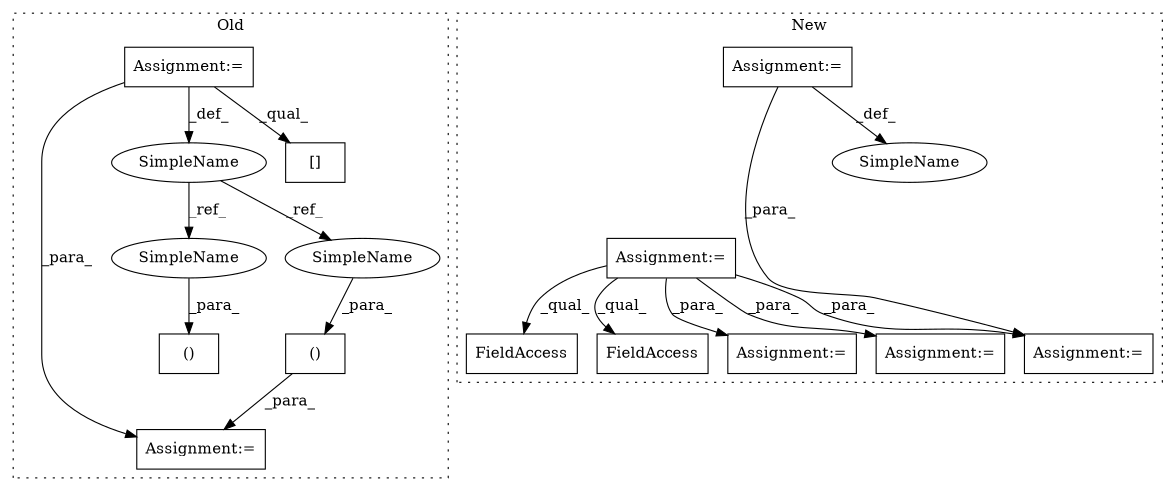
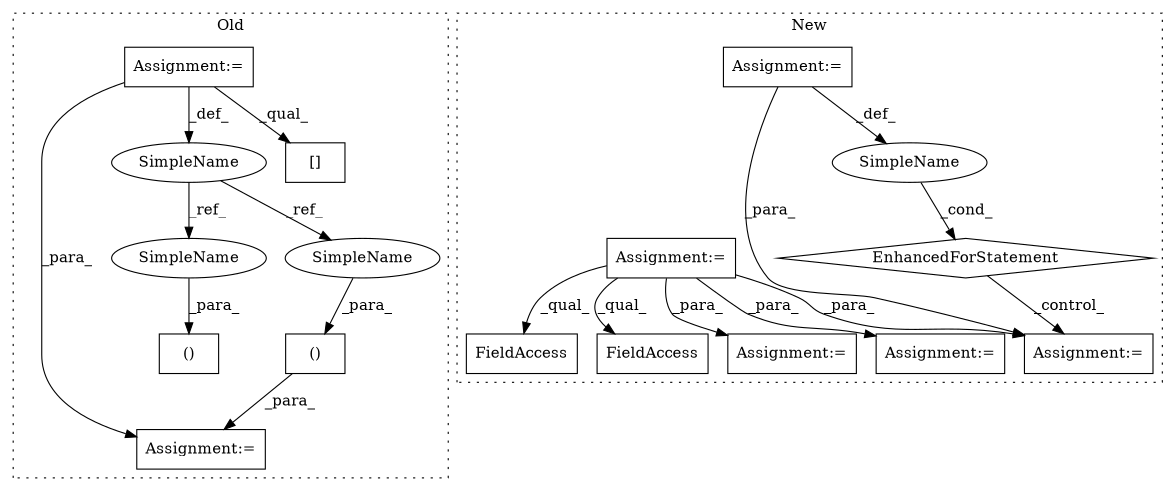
node "EnhancedForStatement": added
